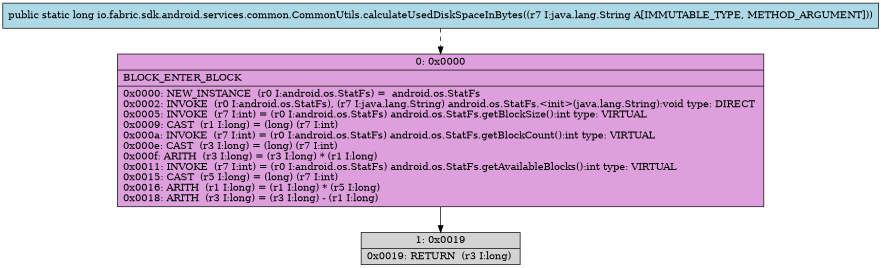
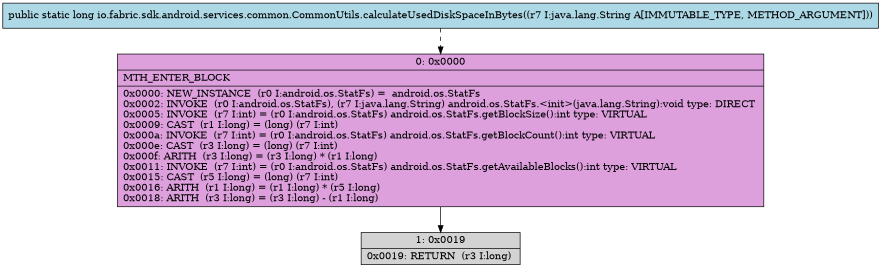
node "0: 0x0000": text "BLOCK_ENTER_BLOCK" -> "MTH_ENTER_BLOCK"
